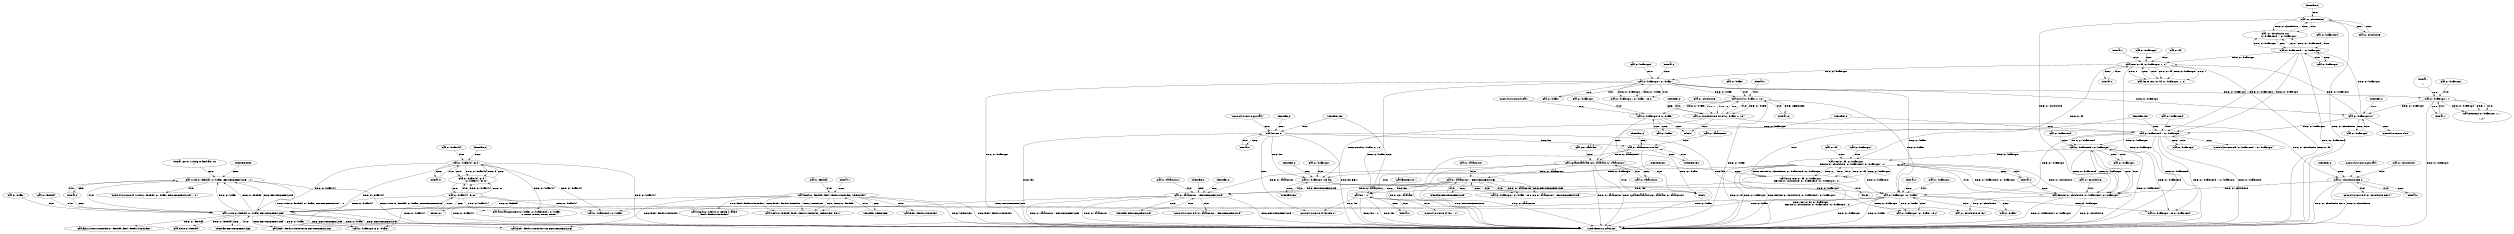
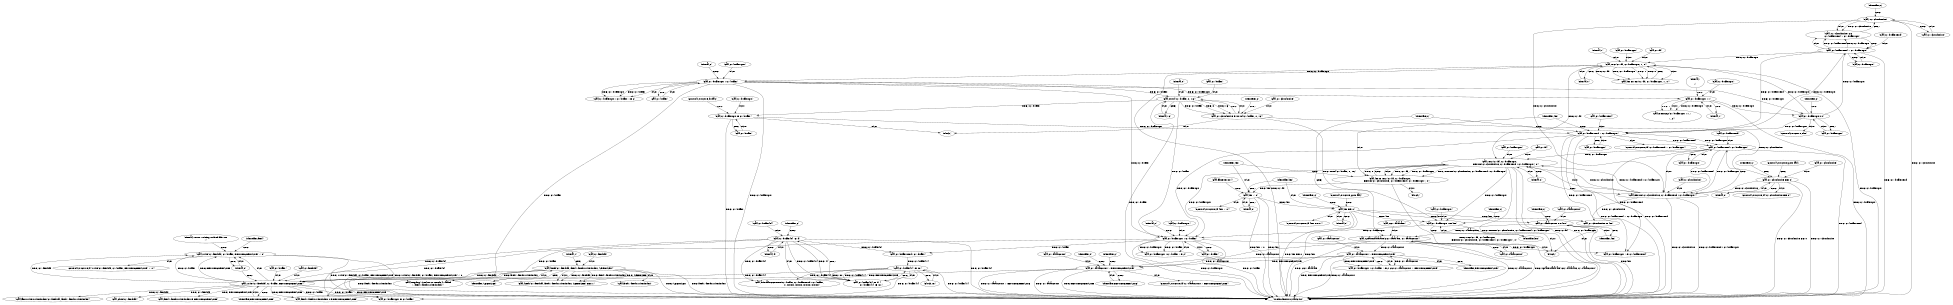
edge "(Call,strtol(c->buffer, 0, 16))" -> "(Literal,16)": label "DDG: SEEK_SET" -> "CFG: "
edge "(Call,len == 0)" -> "(Call,c->buffer_ptr += len)": label "DDG: len" -> "FFM: len"
edge "(Call,c->buffer[1] != 'm')" -> "(Call,c->buffer_end - c->buffer)": reversed
edge "(Call,len < 0)" -> "(ControlStructure,if (len == 0))": now "(Call,len < 0)" -> "(Call,len == 0)"
